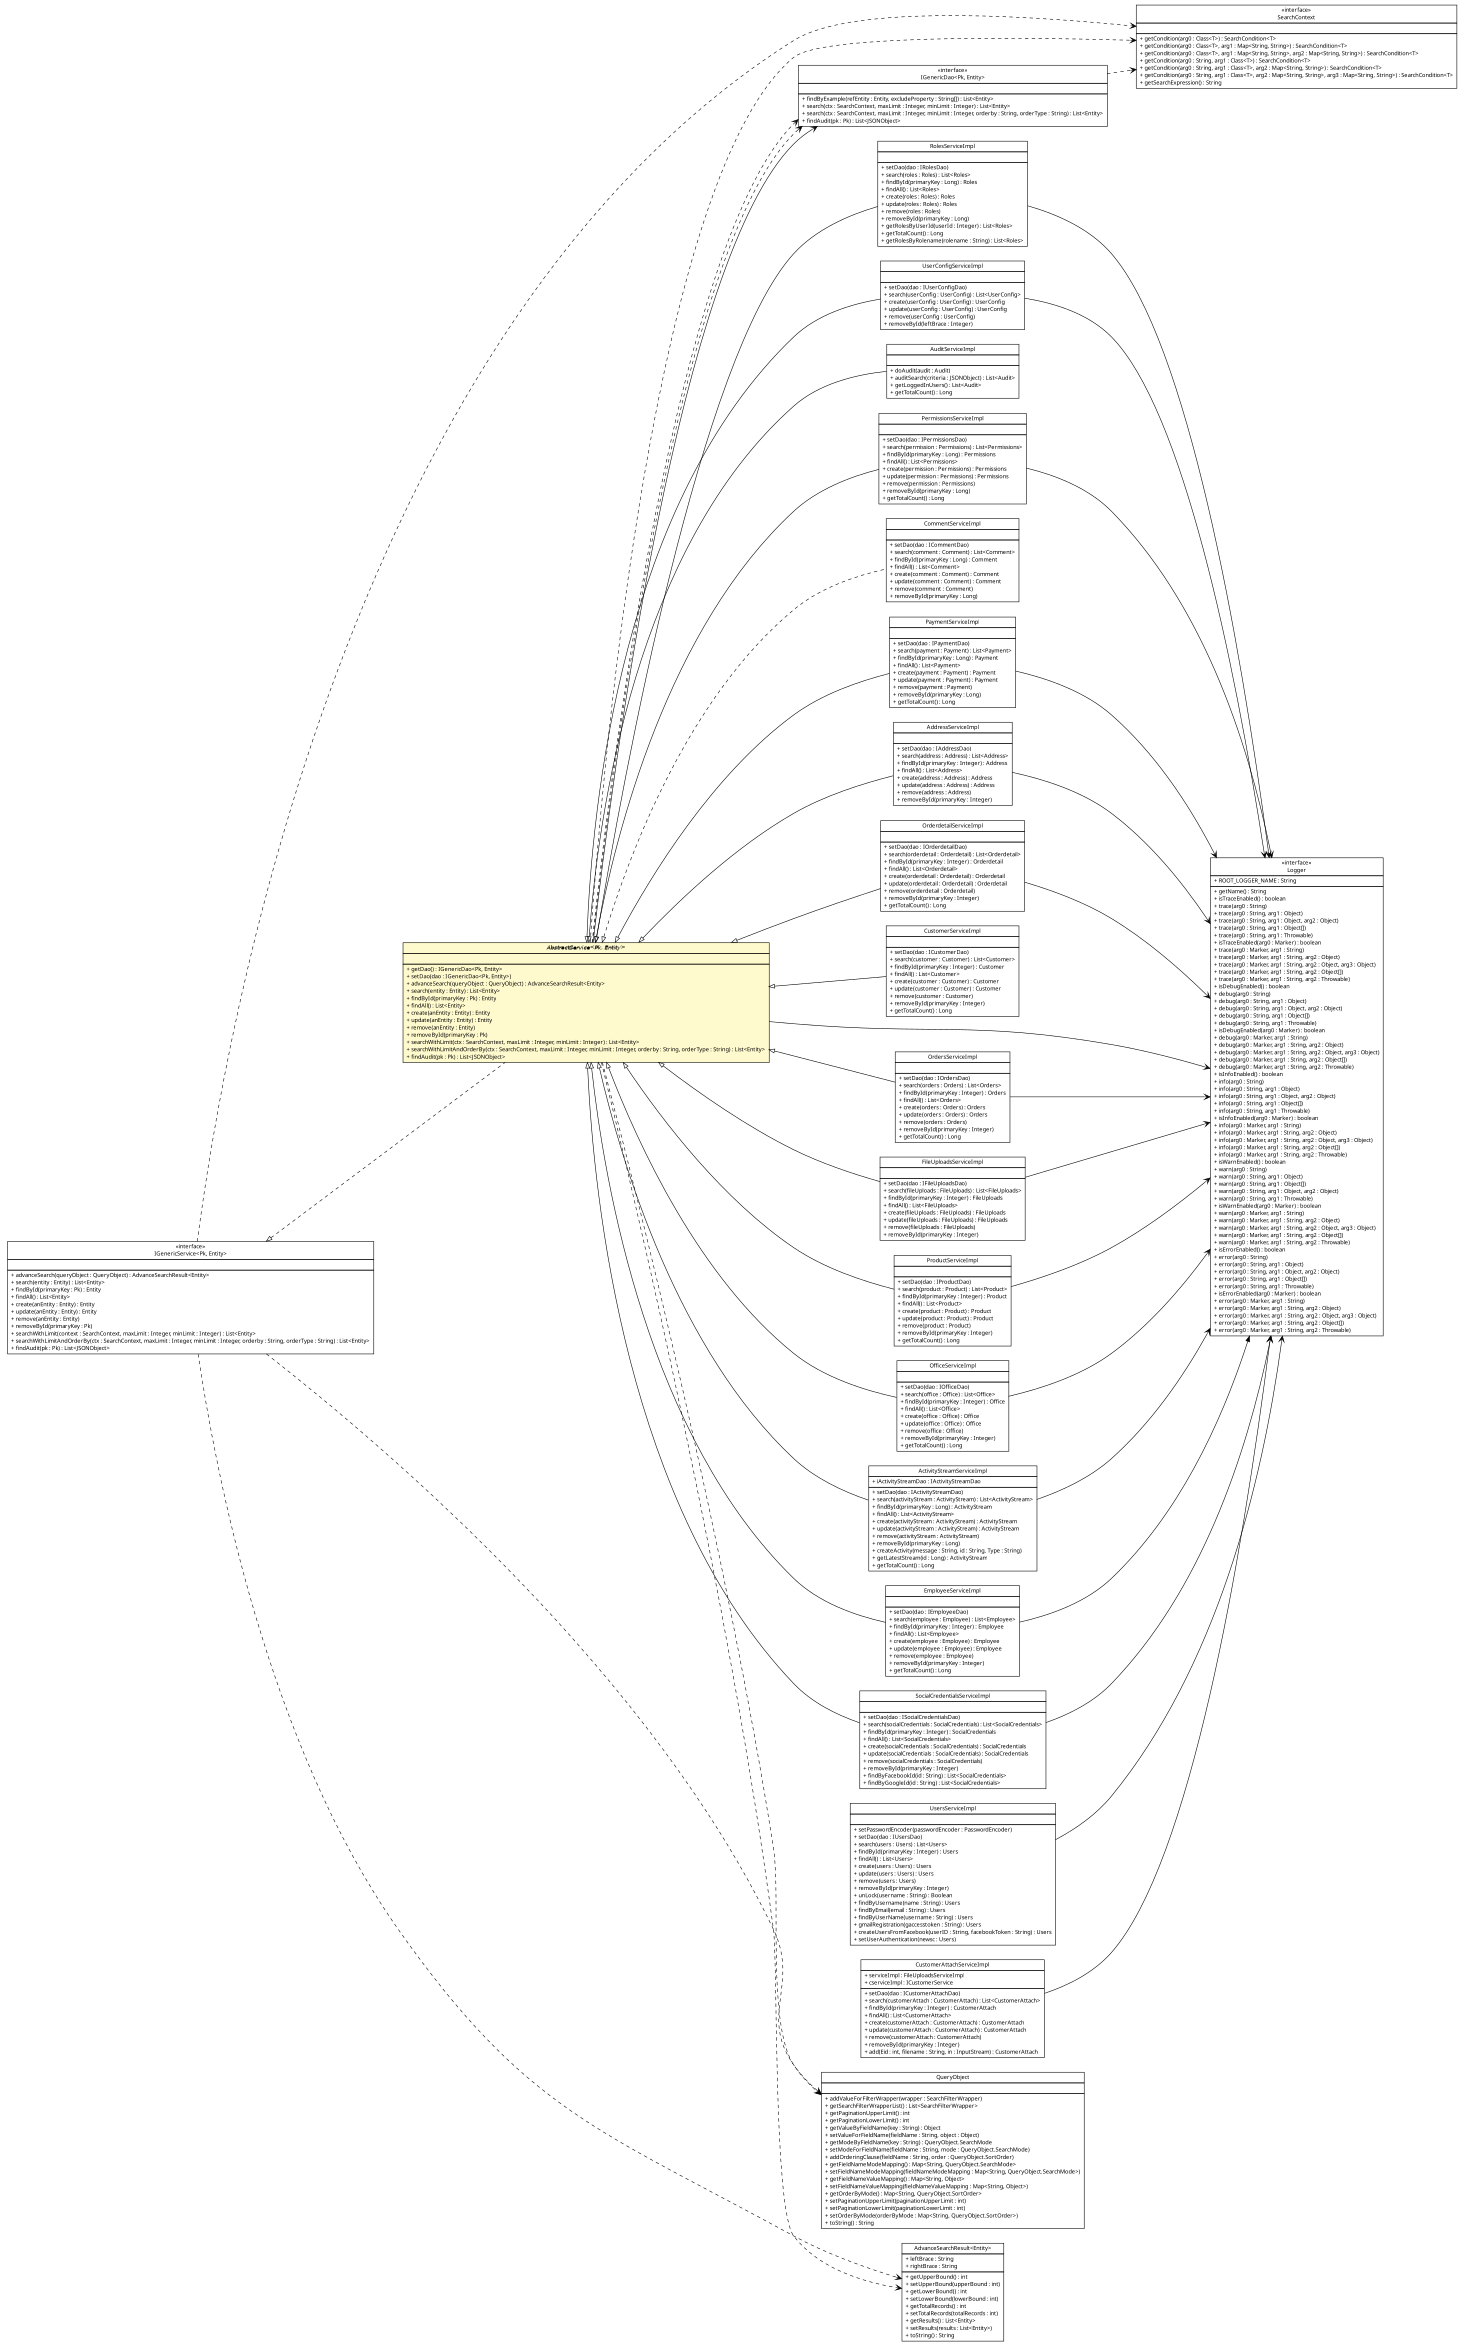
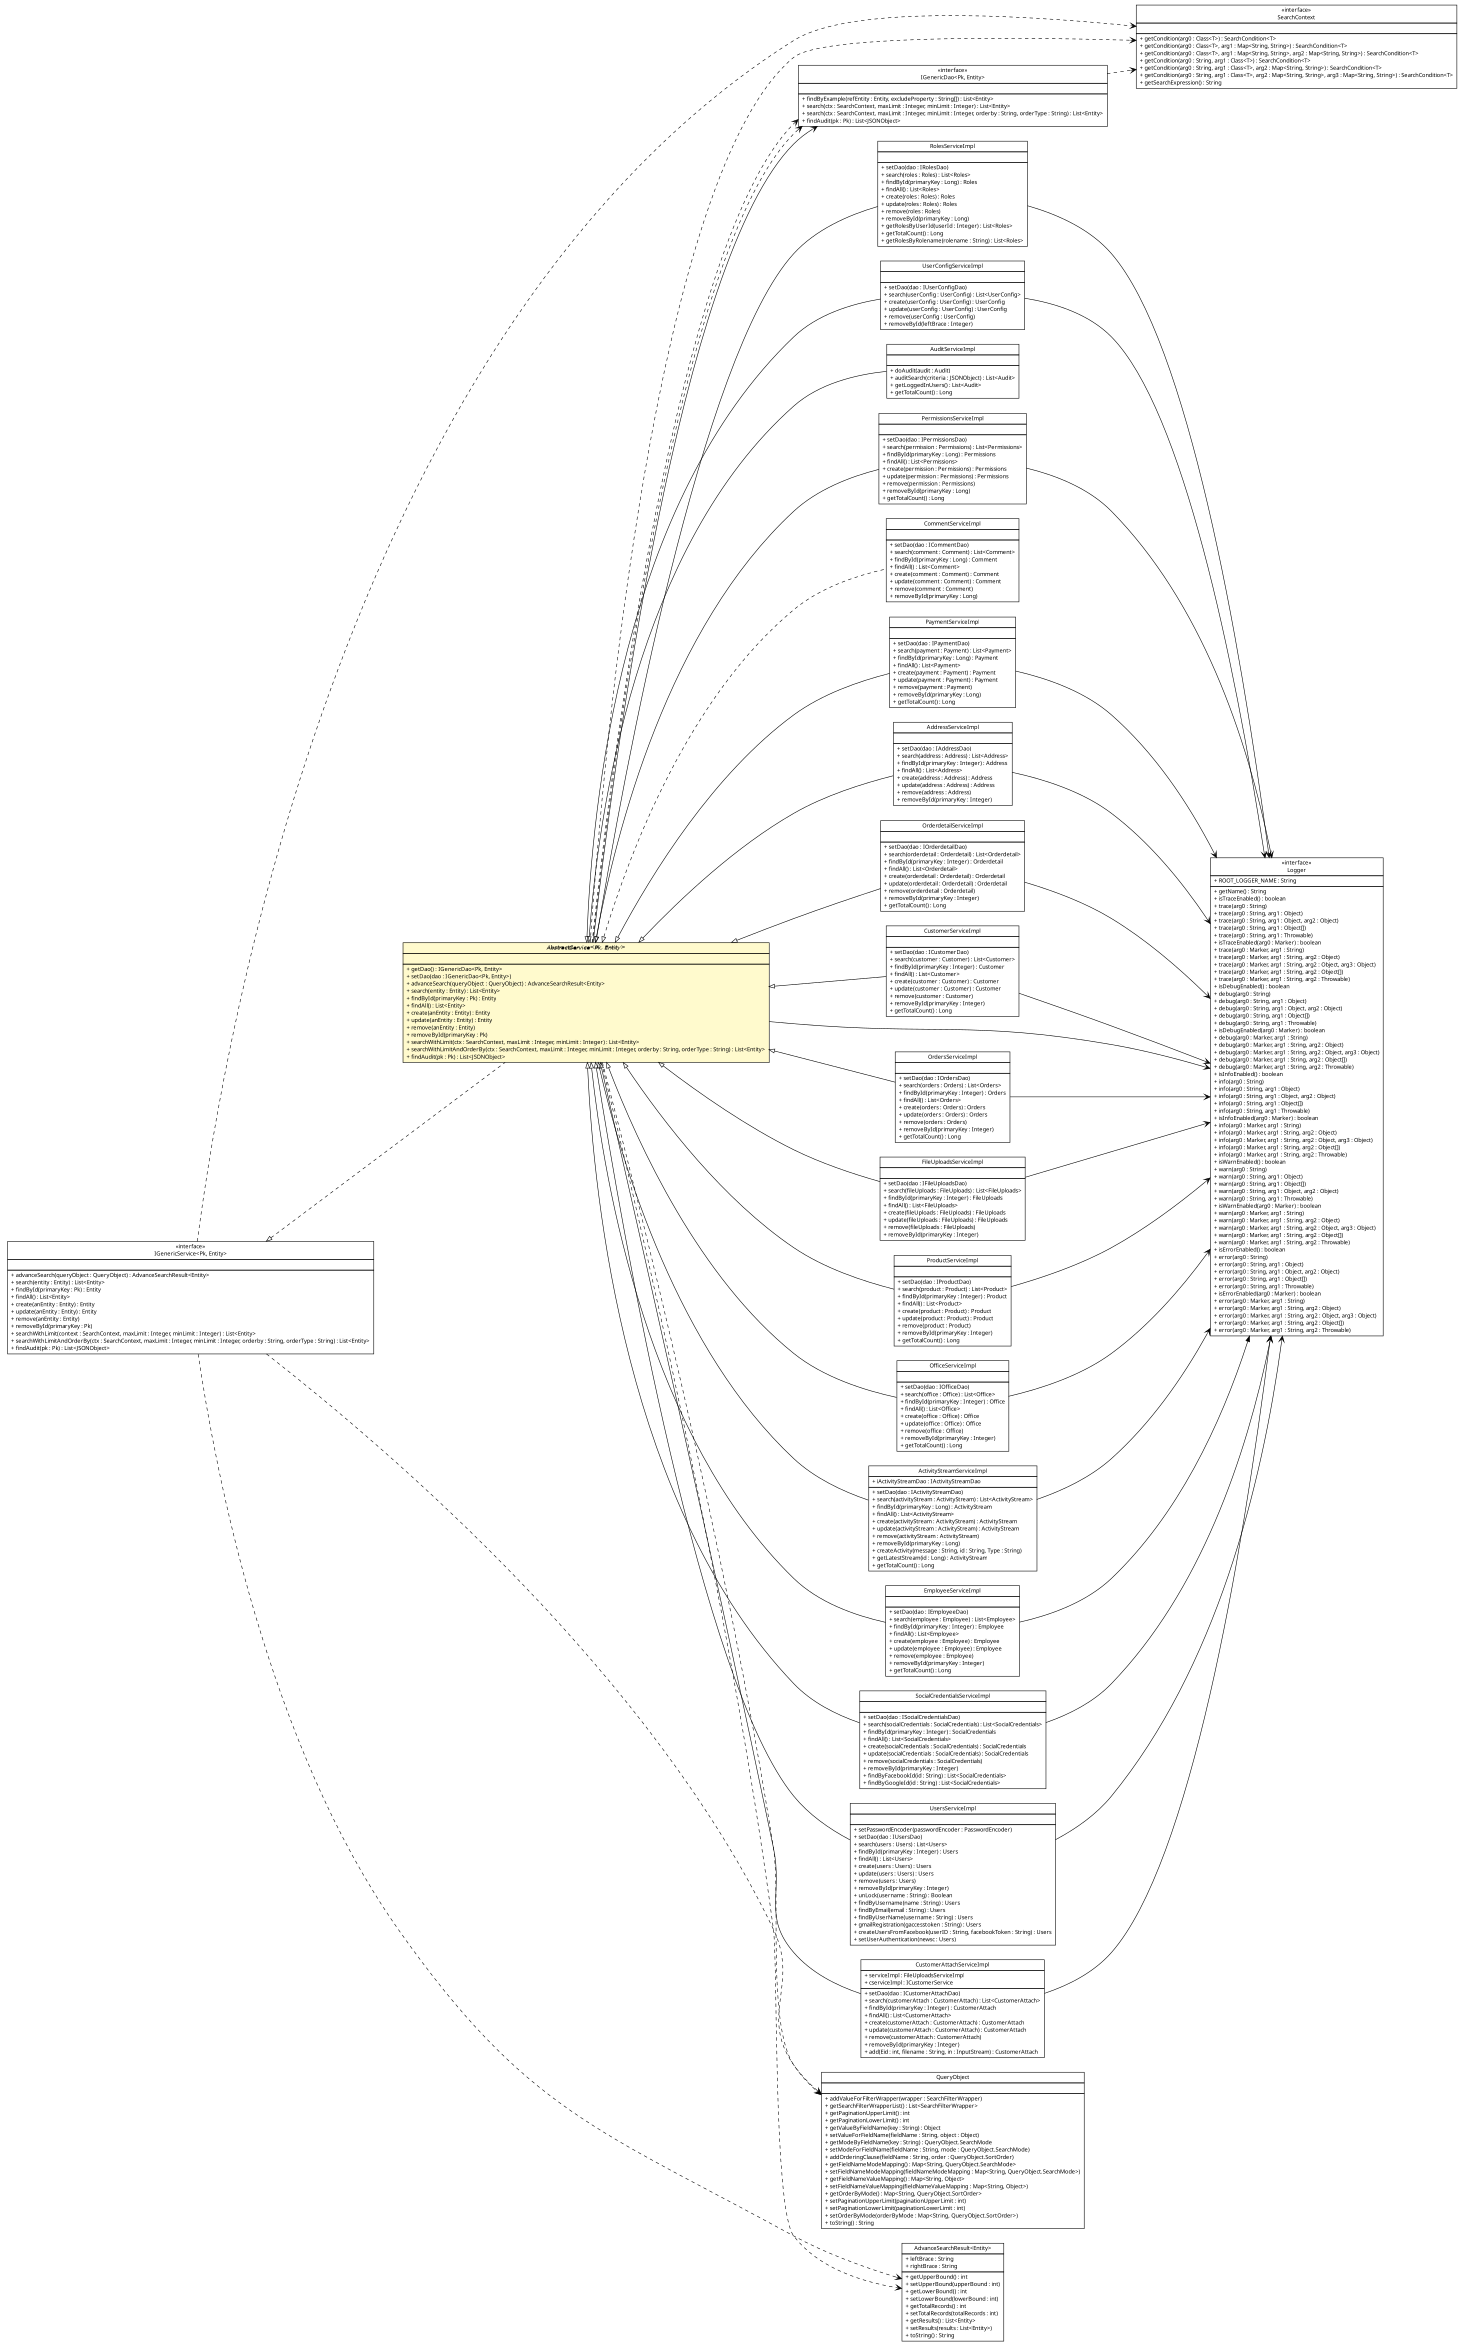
edge "CustomerServiceImpl" -> "Logger": added
edge "UsersServiceImpl" -> "AbstractService<Pk, Entity>": added
edge "CustomerAttachServiceImpl" -> "AbstractService<Pk, Entity>": added
